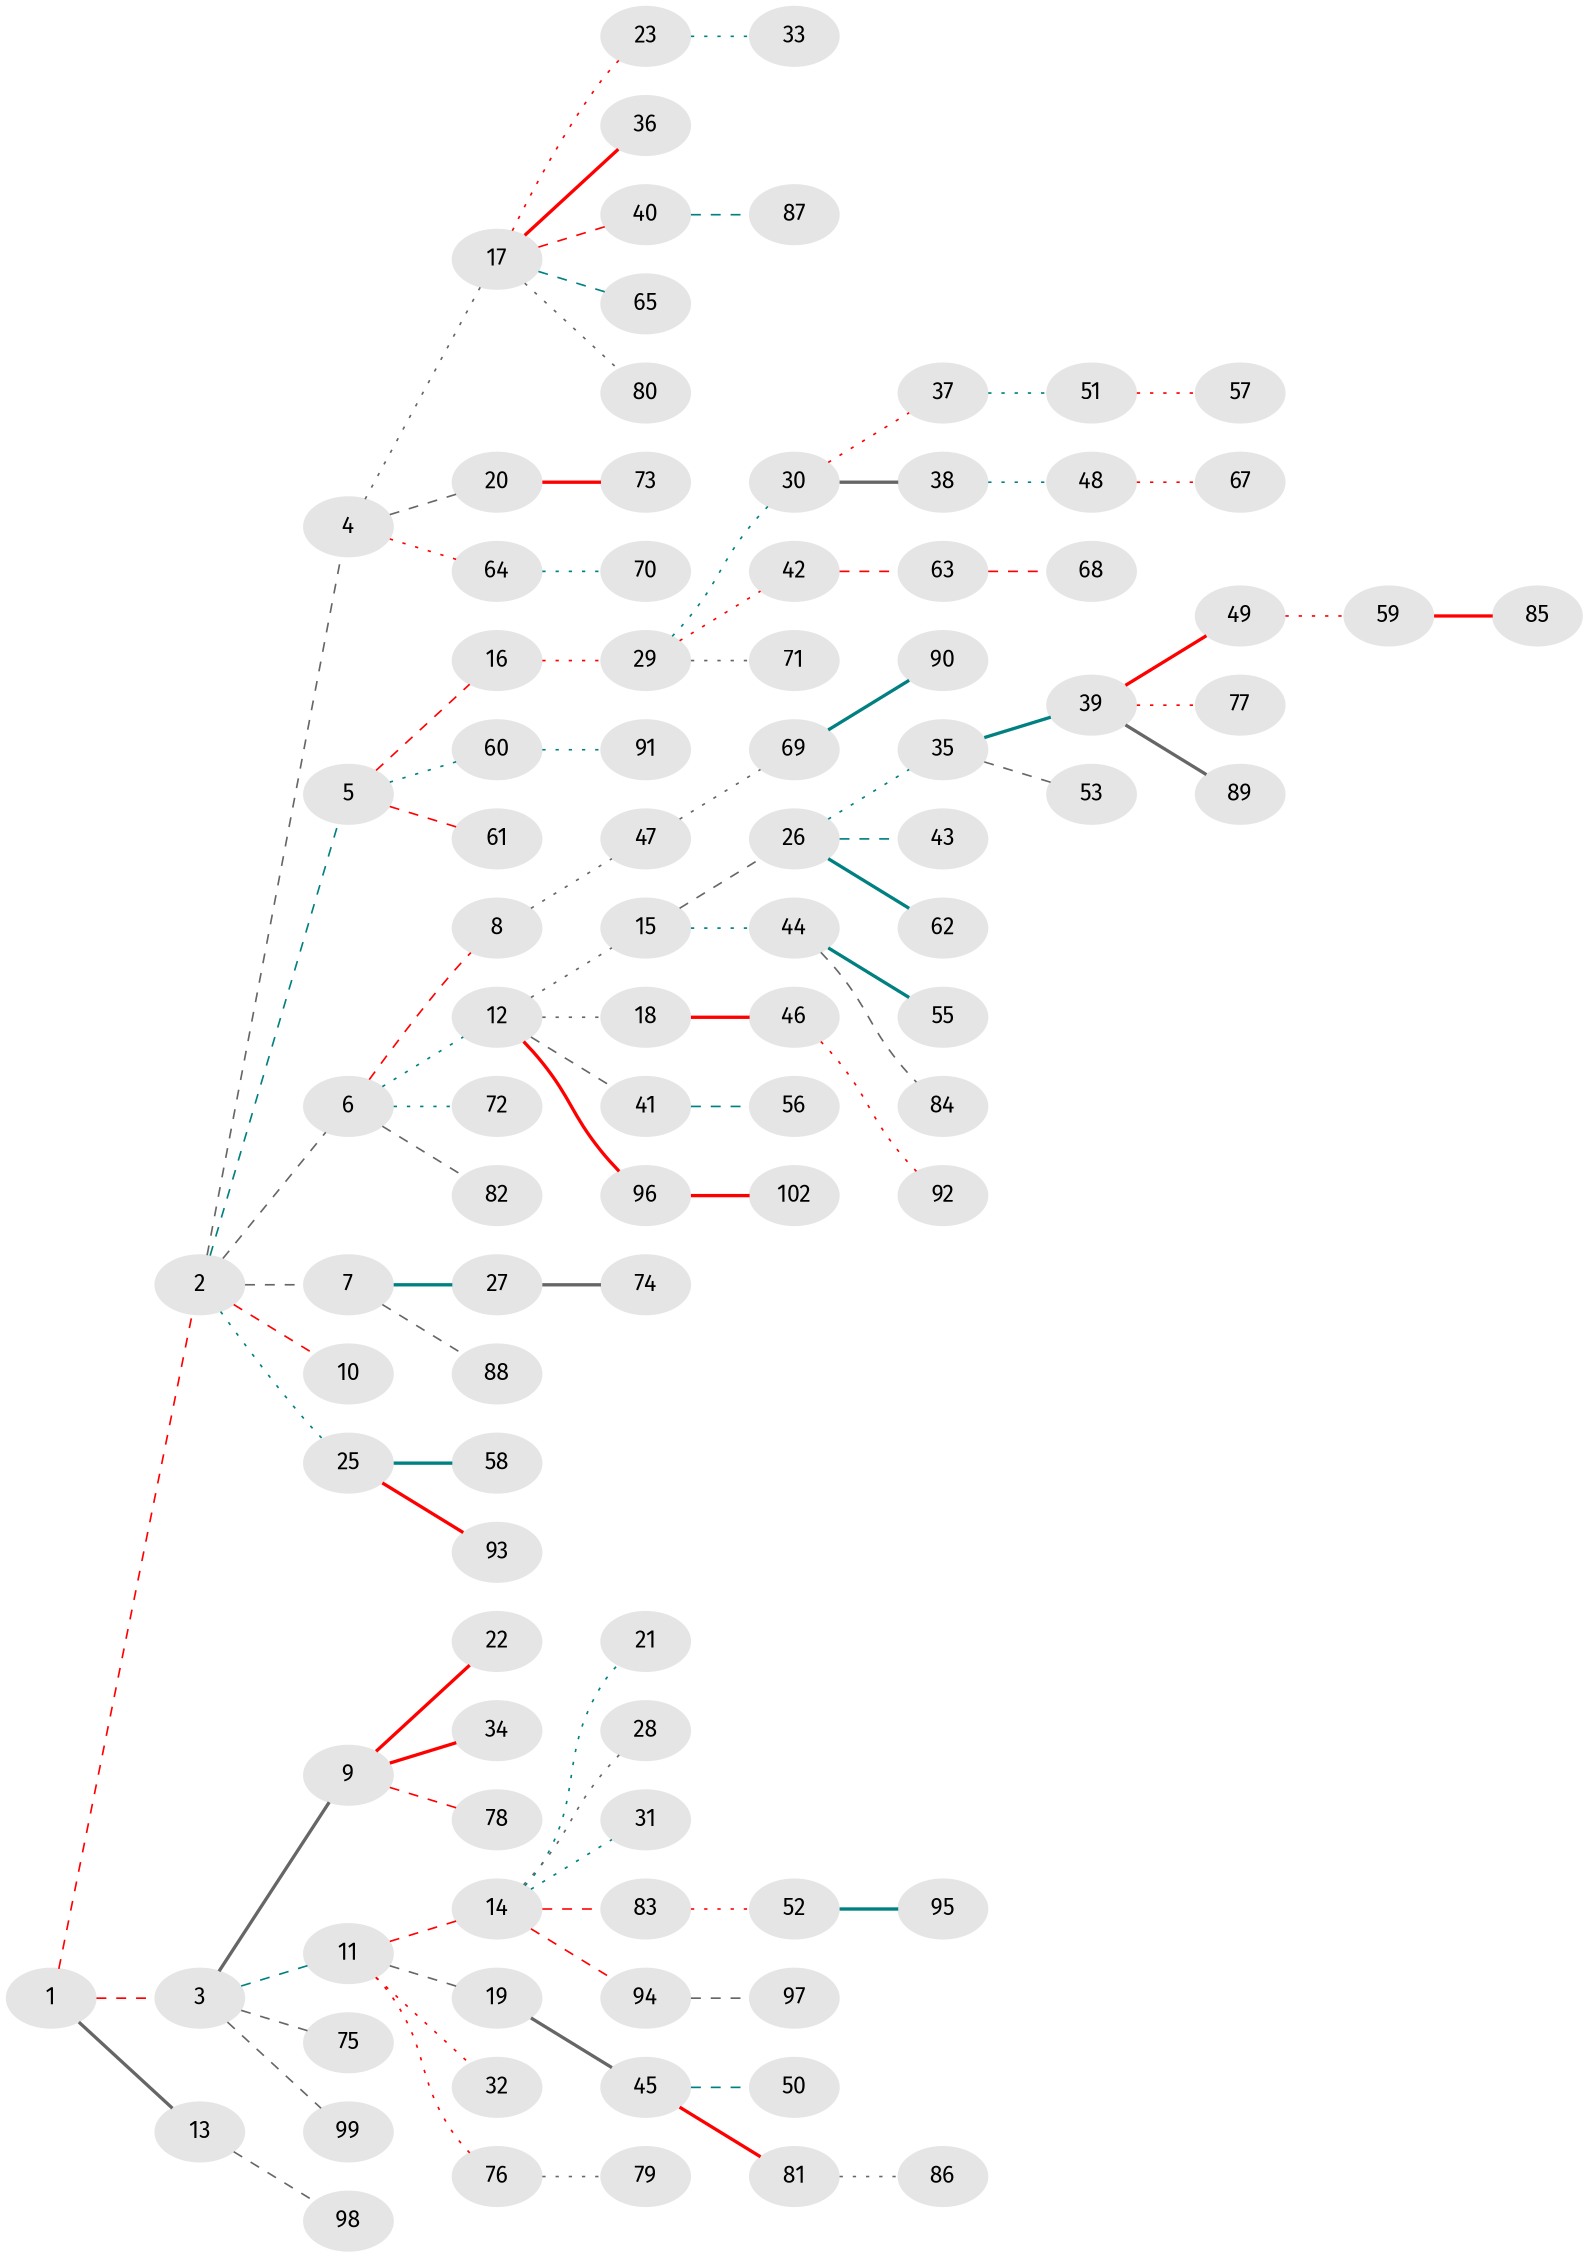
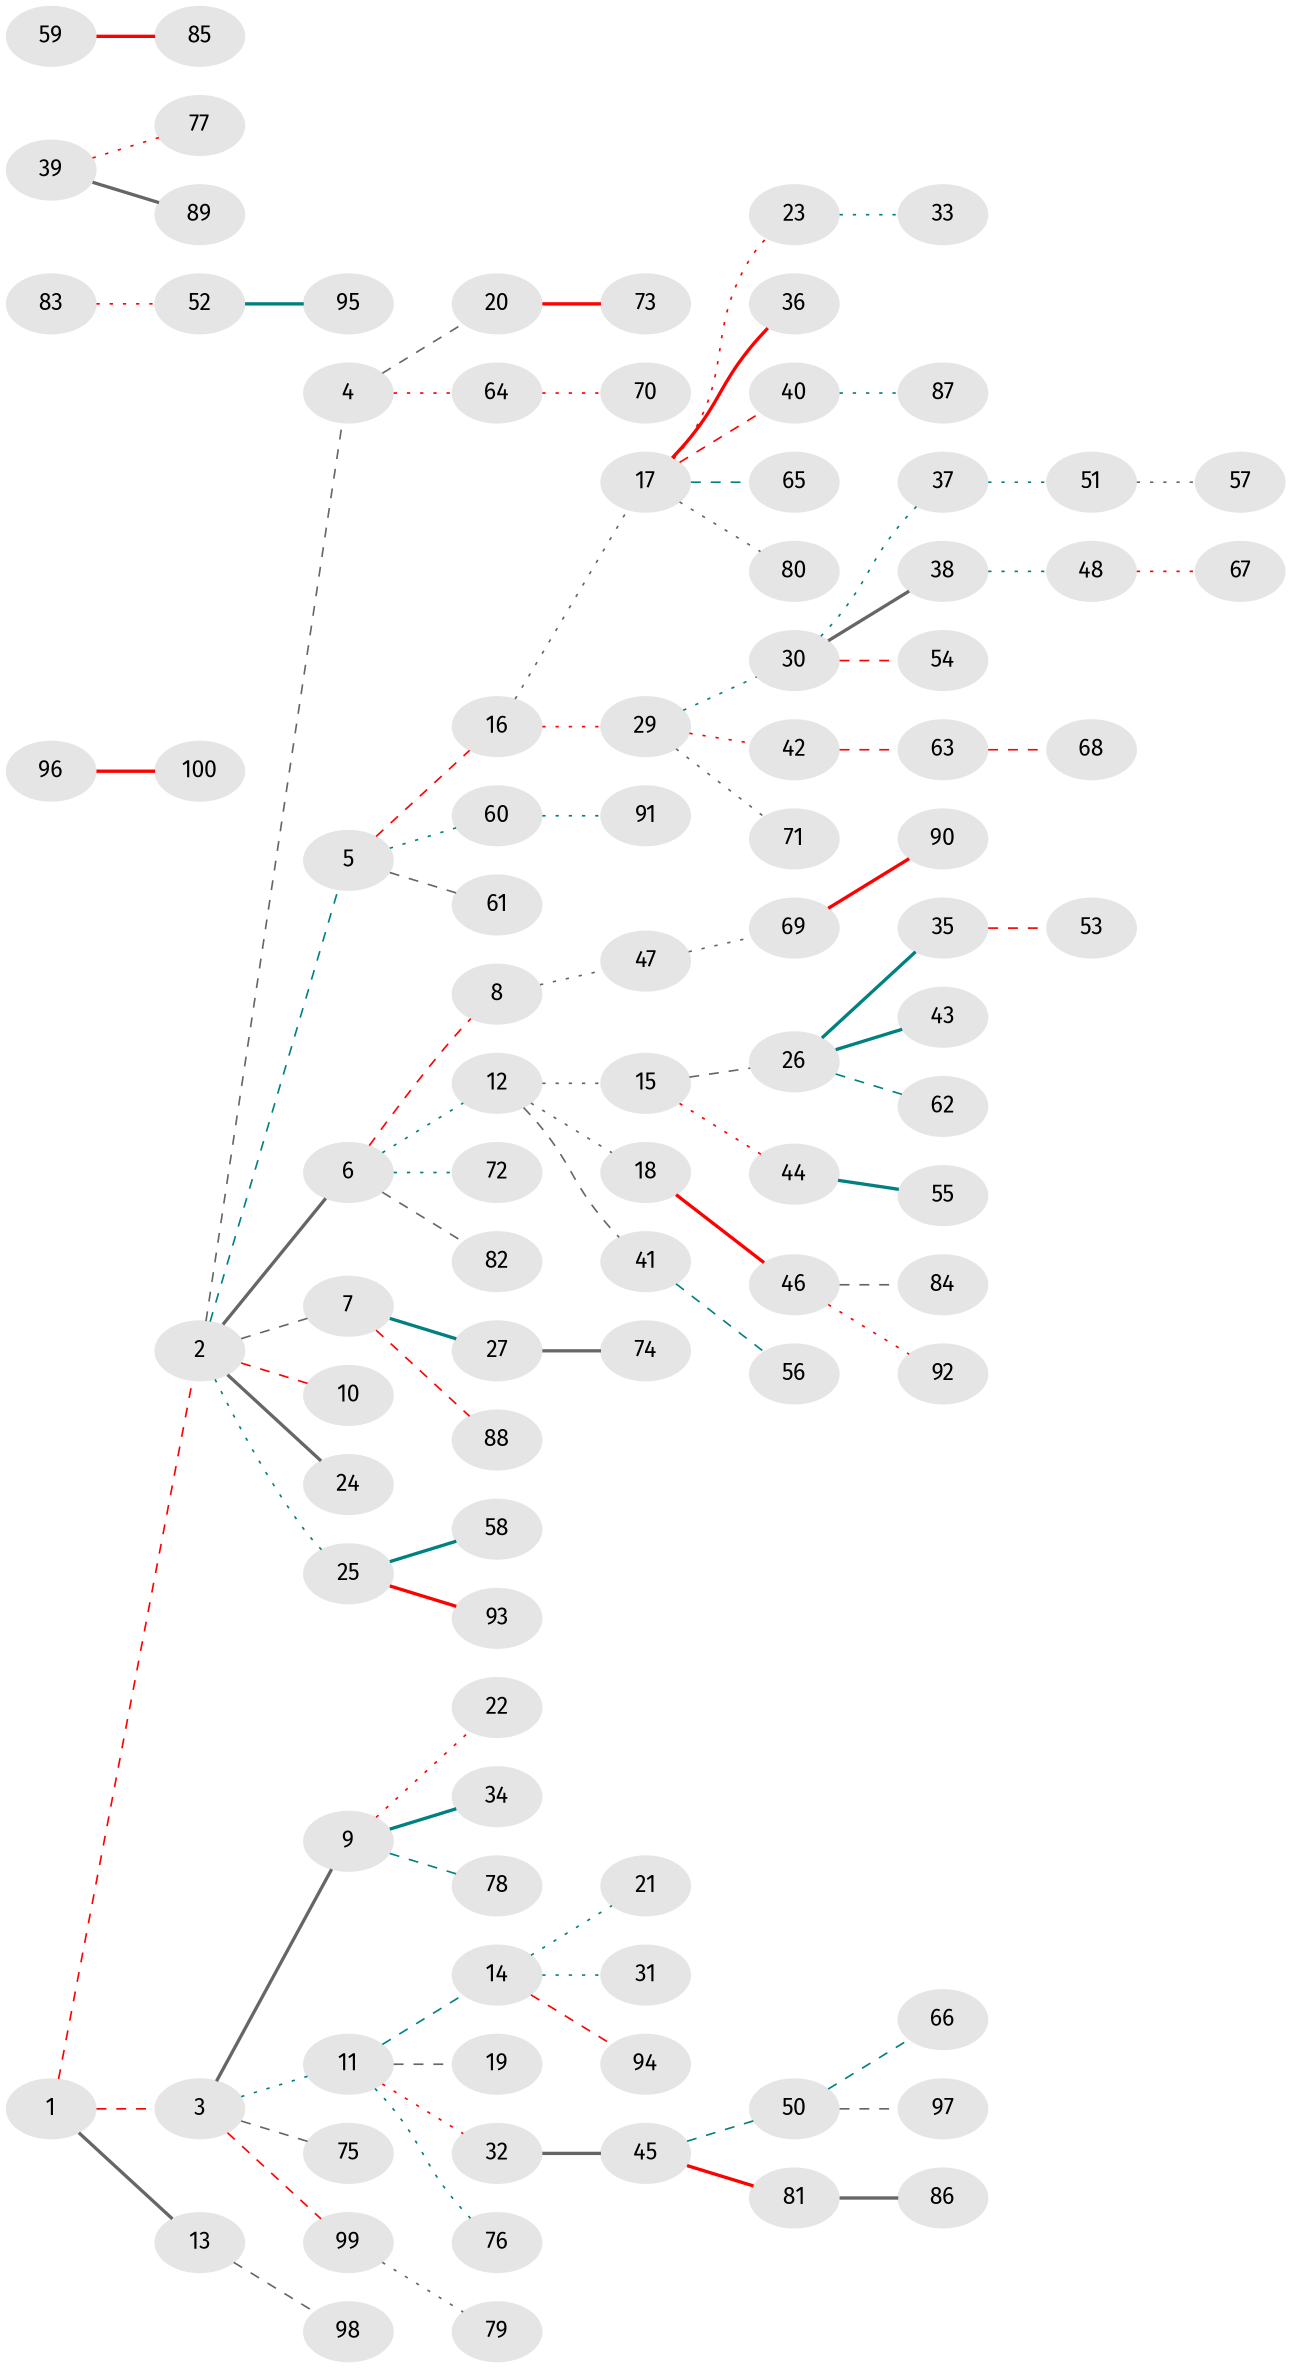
edge "40" -- "87": style dashed -> dotted
edge "17" -- "4": now "17" -- "16"
edge "51" -- "57": color red -> gray40
edge "37" -- "30": color red -> teal
edge "64" -- "70": color teal -> red
node "49": removed
node "54": added
edge "90" -- "69": color teal -> red
edge "39" -- "35": removed
edge "35" -- "53": color gray40 -> red
edge "35" -- "26": style dotted -> bold
edge "5" -- "61": color red -> gray40
edge "26" -- "43": style dashed -> bold
edge "26" -- "62": style bold -> dashed
edge "15" -- "44": color teal -> red
edge "44" -- "84": now "46" -- "84"
edge "12" -- "96": removed
edge "6" -- "2": style dashed -> bold
node "102": label "102" -> "100"
edge "7" -- "88": color gray40 -> red
node "24": added
edge "22" -- "9": style bold -> dotted
node "28": removed
edge "34" -- "9": color red -> teal
edge "9" -- "78": color red -> teal
edge "14" -- "83": removed
edge "14" -- "11": color red -> teal
edge "11" -- "3": style dashed -> dotted
edge "94" -- "97": now "50" -- "97"
node "66": added
edge "19" -- "45": now "32" -- "45"
edge "3" -- "99": color gray40 -> red
edge "11" -- "76": color red -> teal
edge "76" -- "79": now "99" -- "79"
edge "81" -- "86": style dotted -> bold
